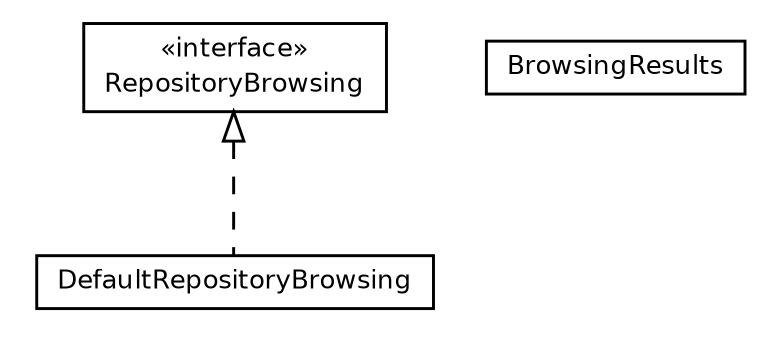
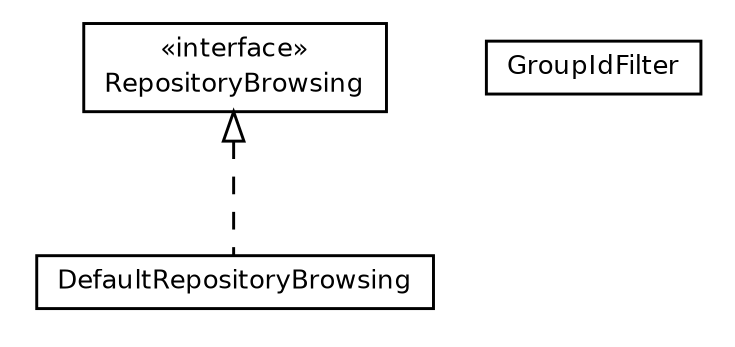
node "GroupIdFilter": added
node "BrowsingResults": removed
